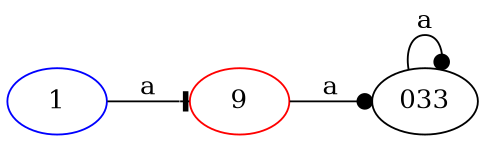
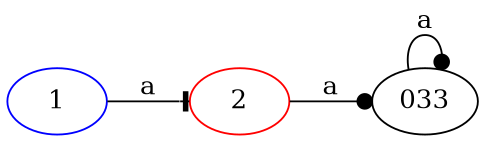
node "9": label "9" -> "2"
